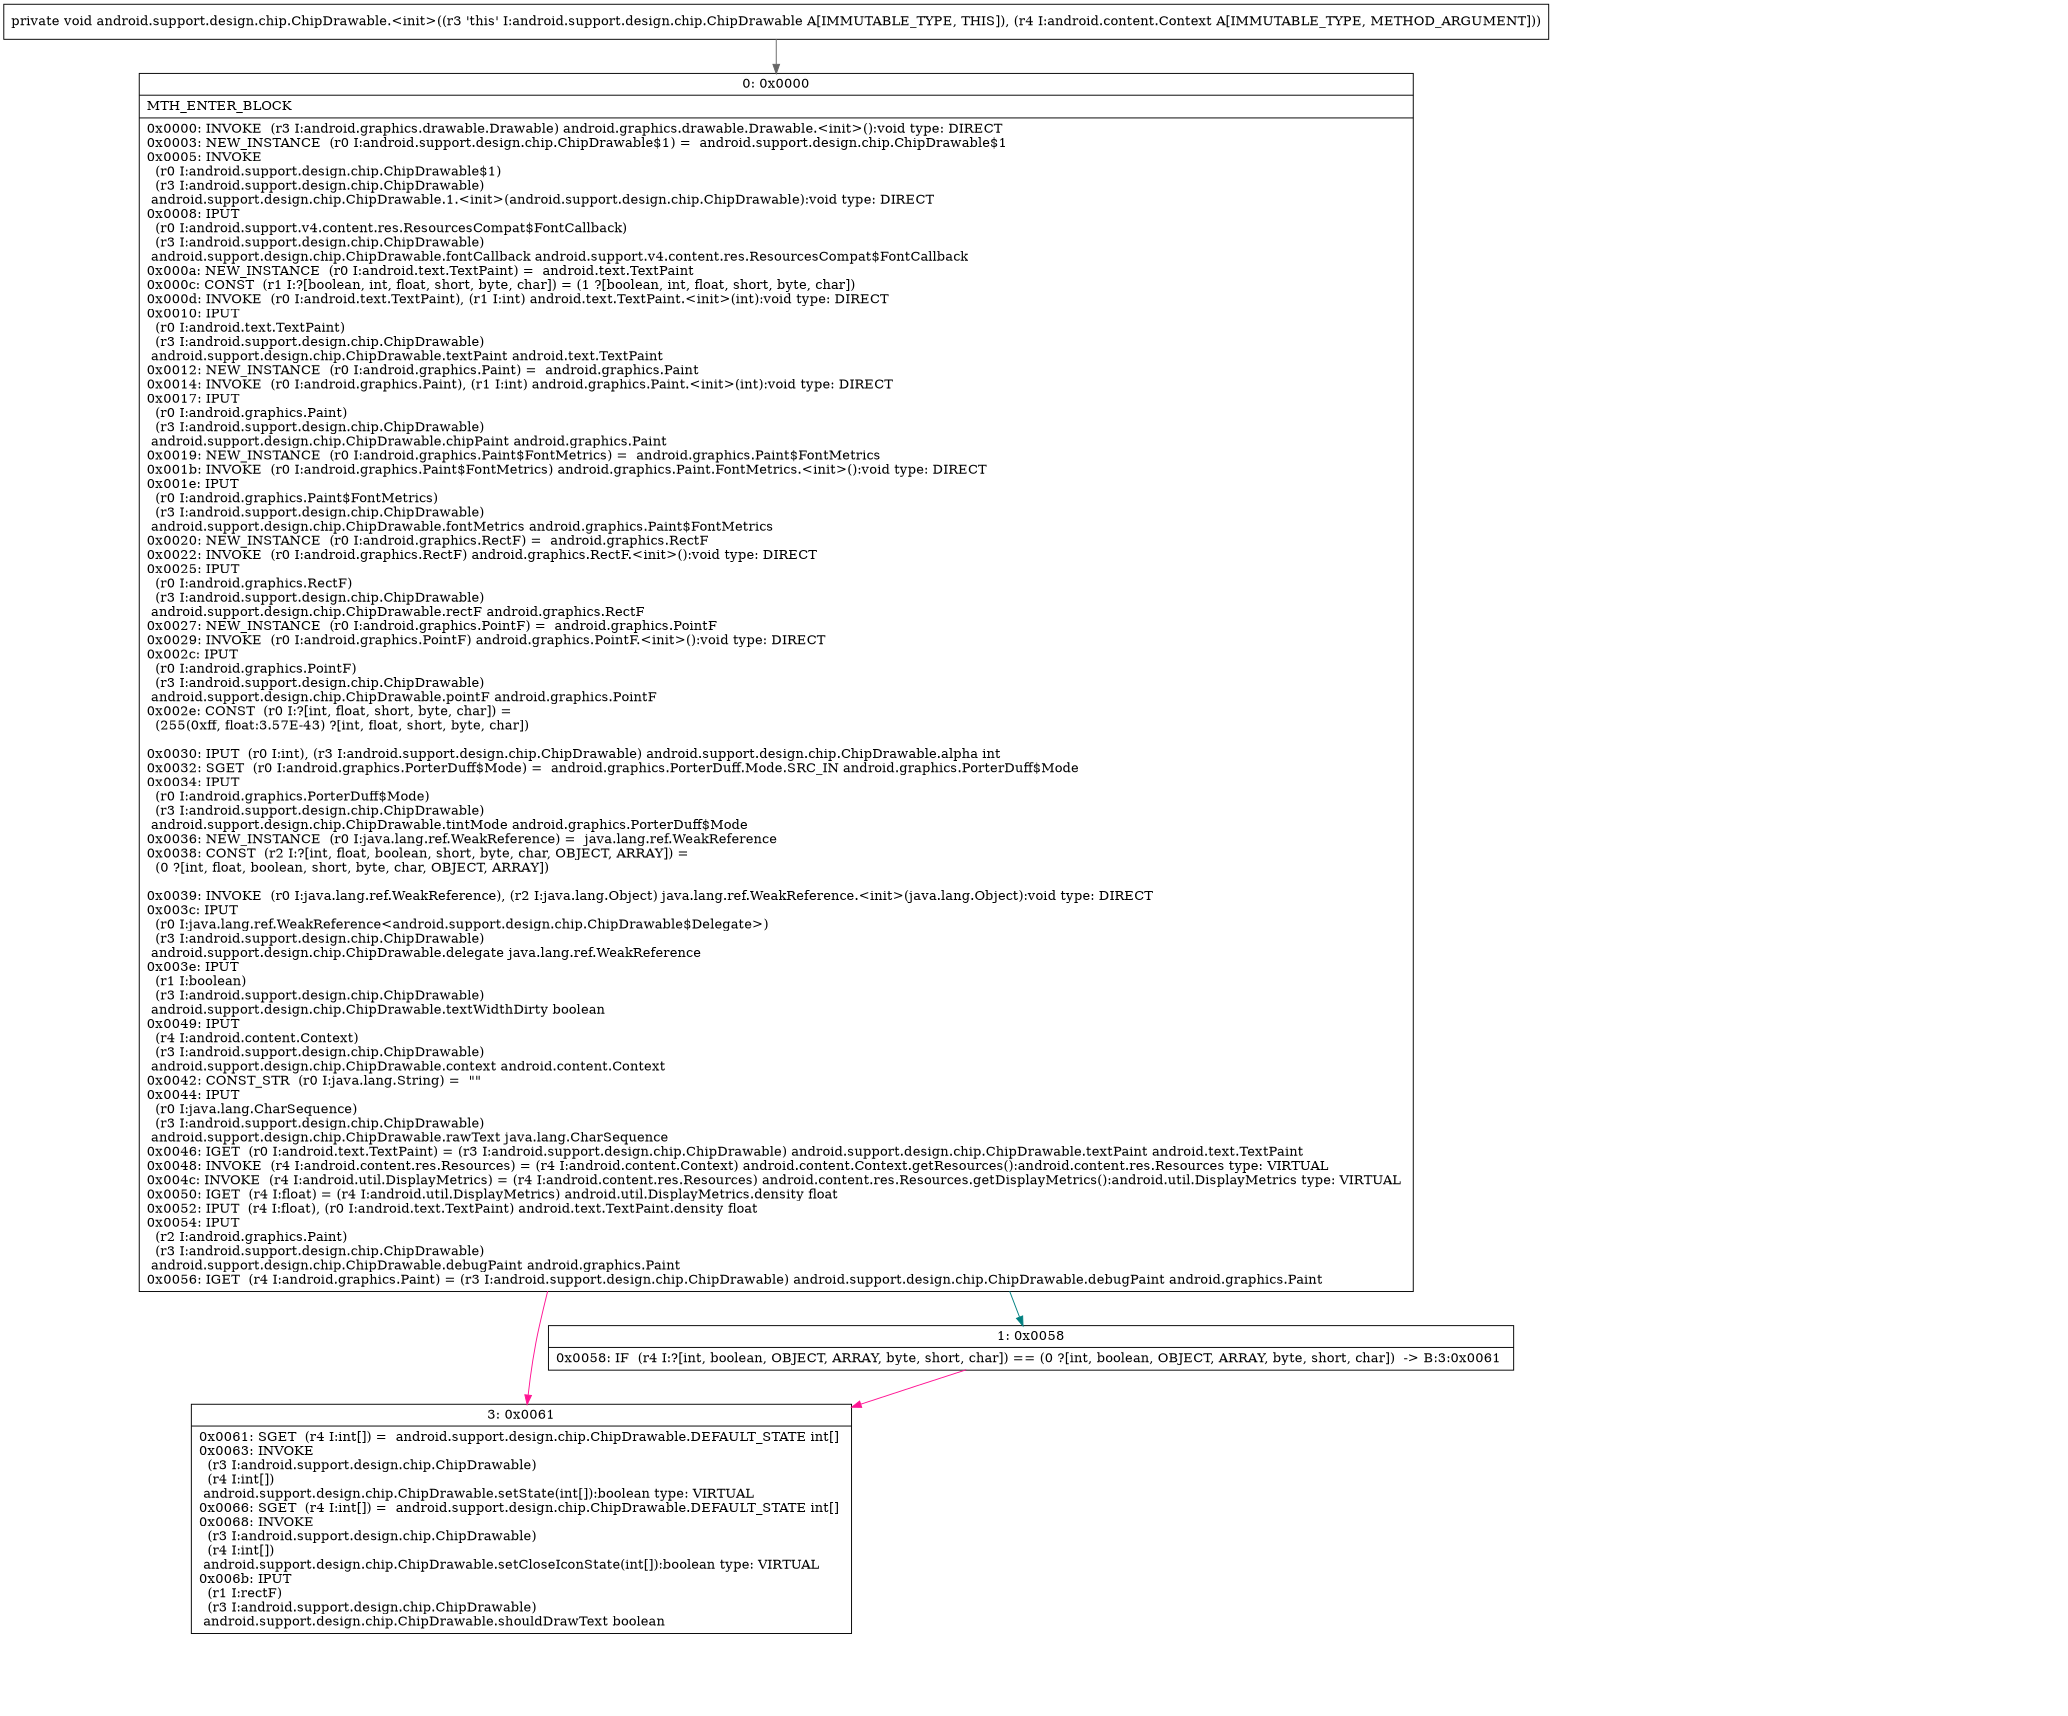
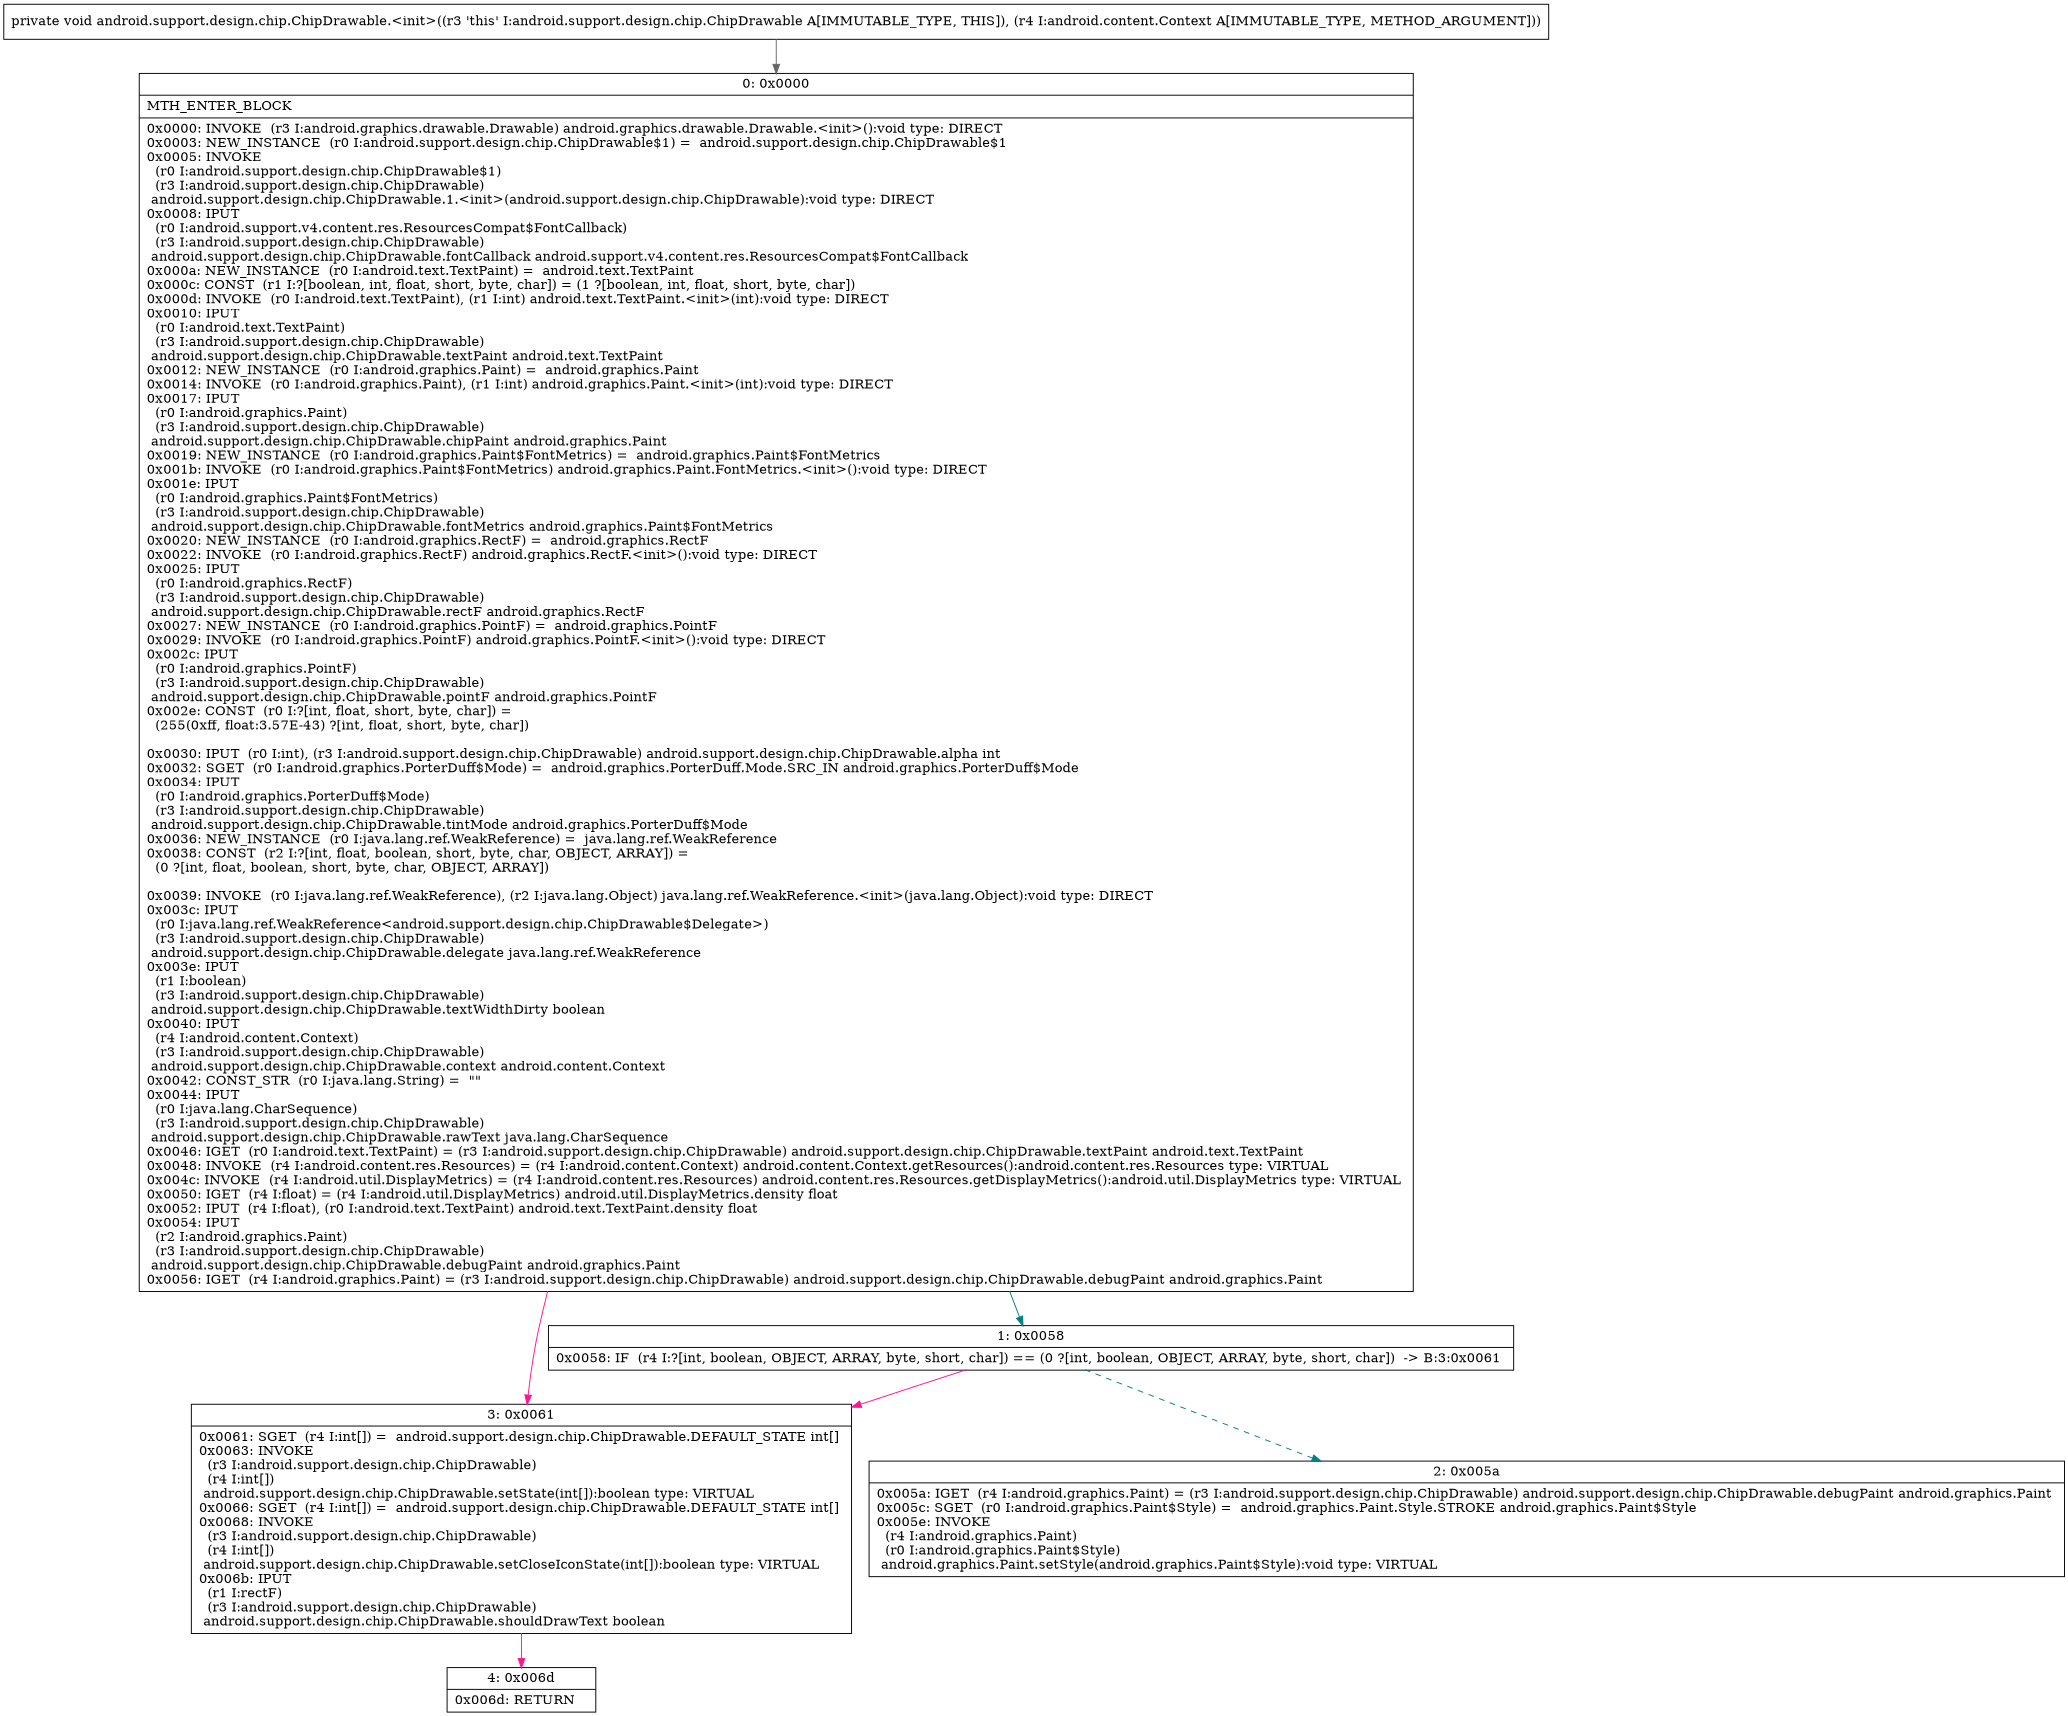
node "0: 0x0000": text "0x0049: IPUT" -> "0x0040: IPUT"
node "2: 0x005a": added
node "4: 0x006d": added
